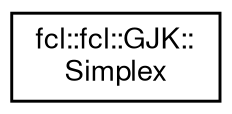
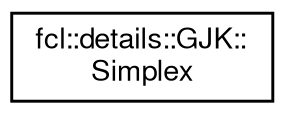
node "fcl::fcl::GJK:: Simplex": label "fcl::fcl::GJK:: Simplex" -> "fcl::details::GJK:: Simplex"
